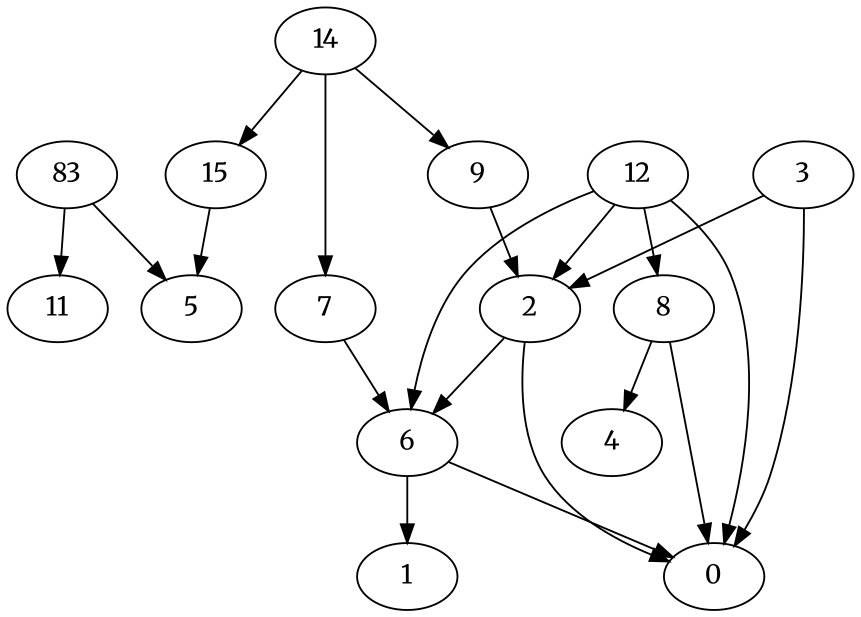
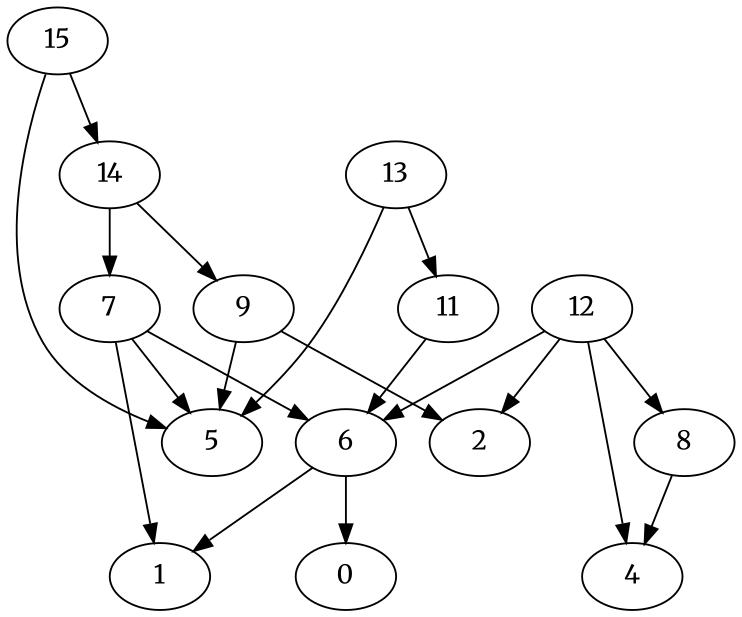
edge "14" -> "15": reversed
node "83": label "83" -> "13"
node "3": removed
edge "12" -> "0": now "12" -> "4"
edge "9" -> "5": added
edge "7" -> "5": added
edge "2" -> "6": now "11" -> "6"
edge "7" -> "1": added
edge "8" -> "0": removed
edge "2" -> "0": removed
